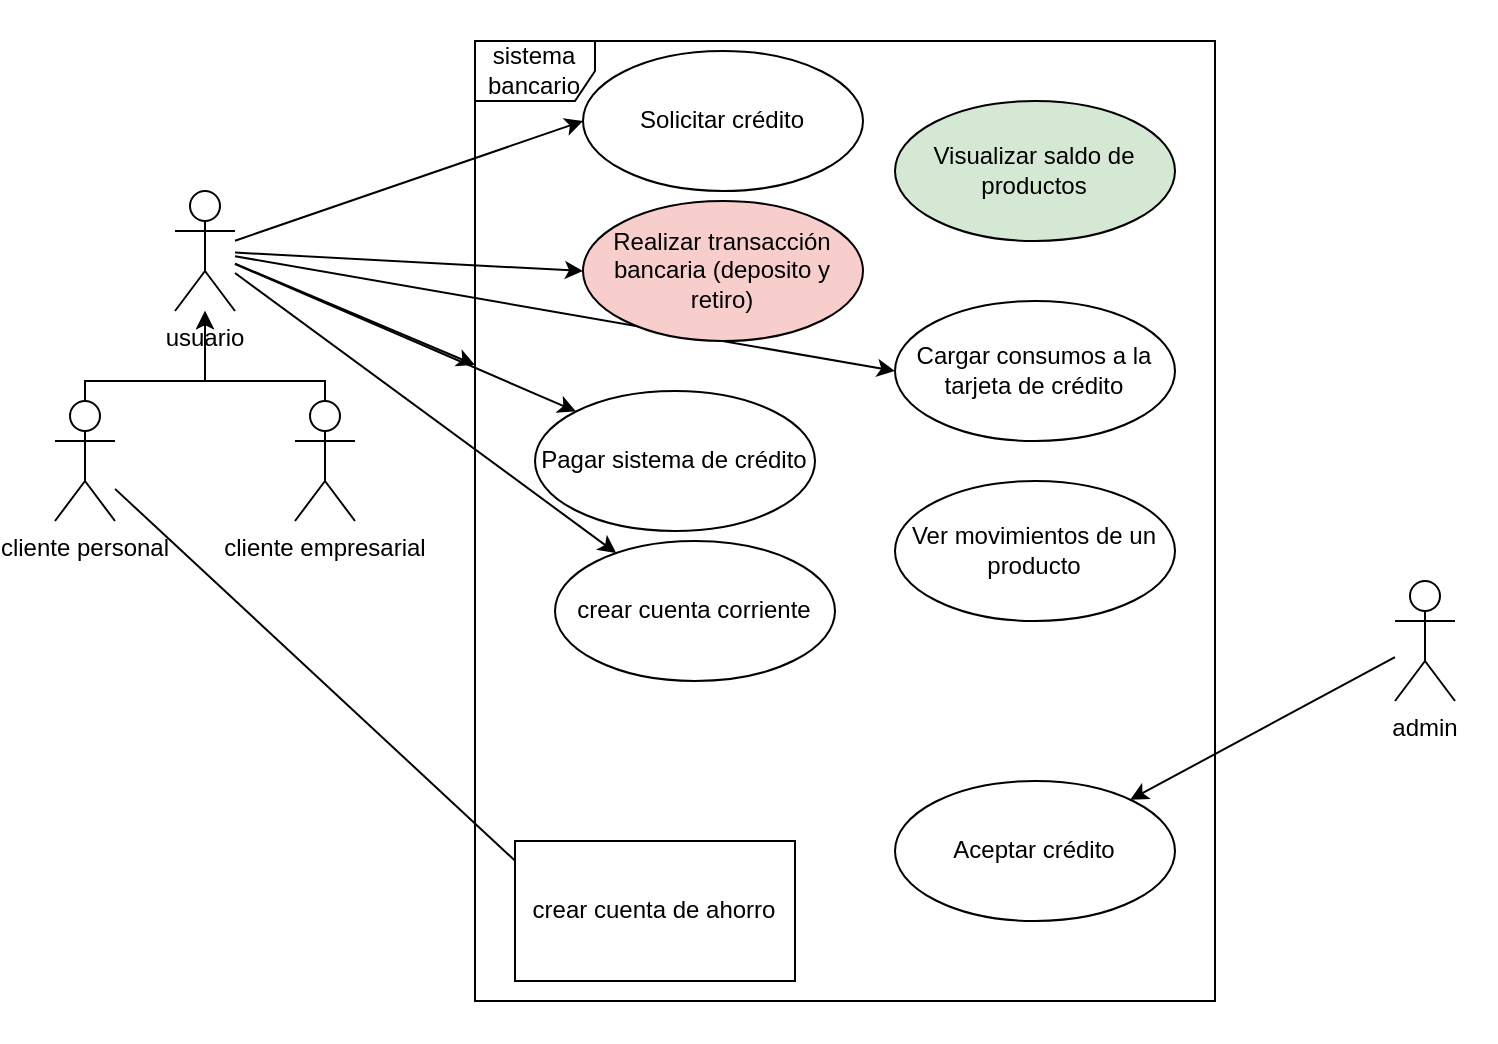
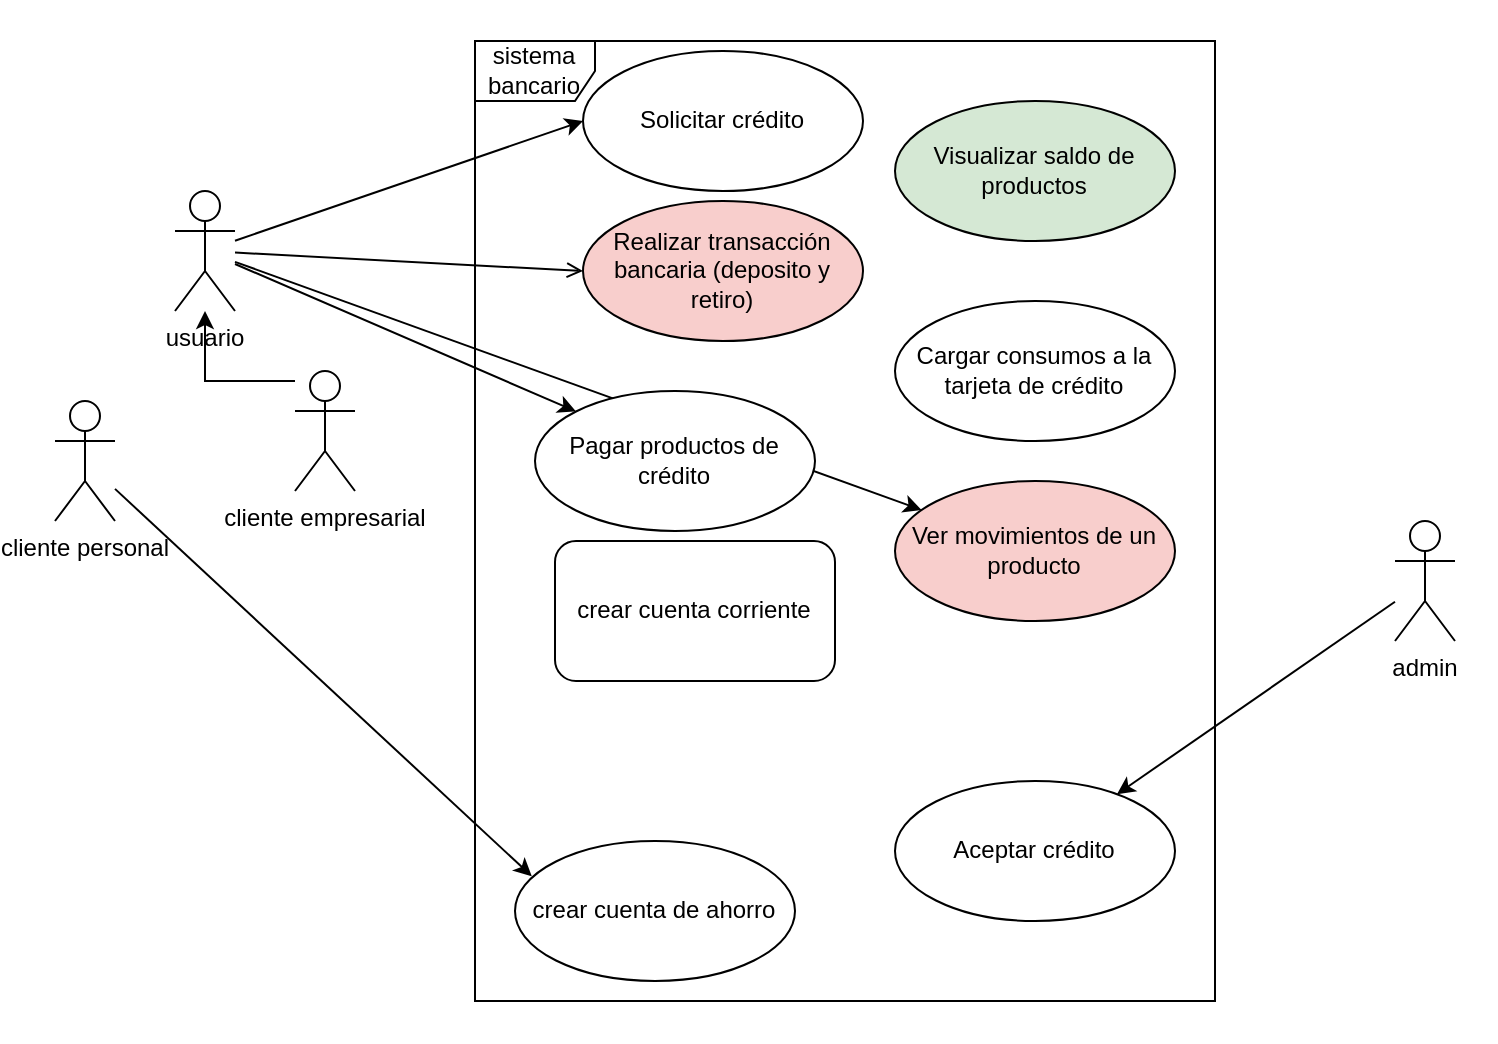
edge "usuario" -> "Realizar transacción bancaria (deposito y retiro)": arrowhead classic -> open
edge "usuario" -> "Cargar consumos a la tarjeta de crédito": removed
edge "usuario" -> "sistema bancario": now "usuario" -> "Ver movimientos de un producto"
edge "usuario" -> "crear cuenta corriente": removed
edge "cliente personal" -> "usuario": removed
node "cliente empresarial": moved (325, 461) -> (325, 431)
node "Pagar sistema de crédito": label "Pagar sistema de crédito" -> "Pagar productos de crédito"
node "Ver movimientos de un producto": fillcolor #ffffff -> #f8cecc
node "crear cuenta corriente": shape ellipse -> rounded rectangle
node "admin": moved (1425, 641) -> (1425, 581)
edge "cliente personal" -> "crear cuenta de ahorro": arrowhead diamond -> classic
node "crear cuenta de ahorro": shape rectangle -> ellipse
